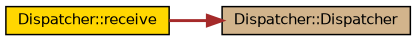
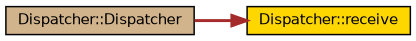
edge "Dispatcher::receive" -> "Dispatcher::Dispatcher": reversed
